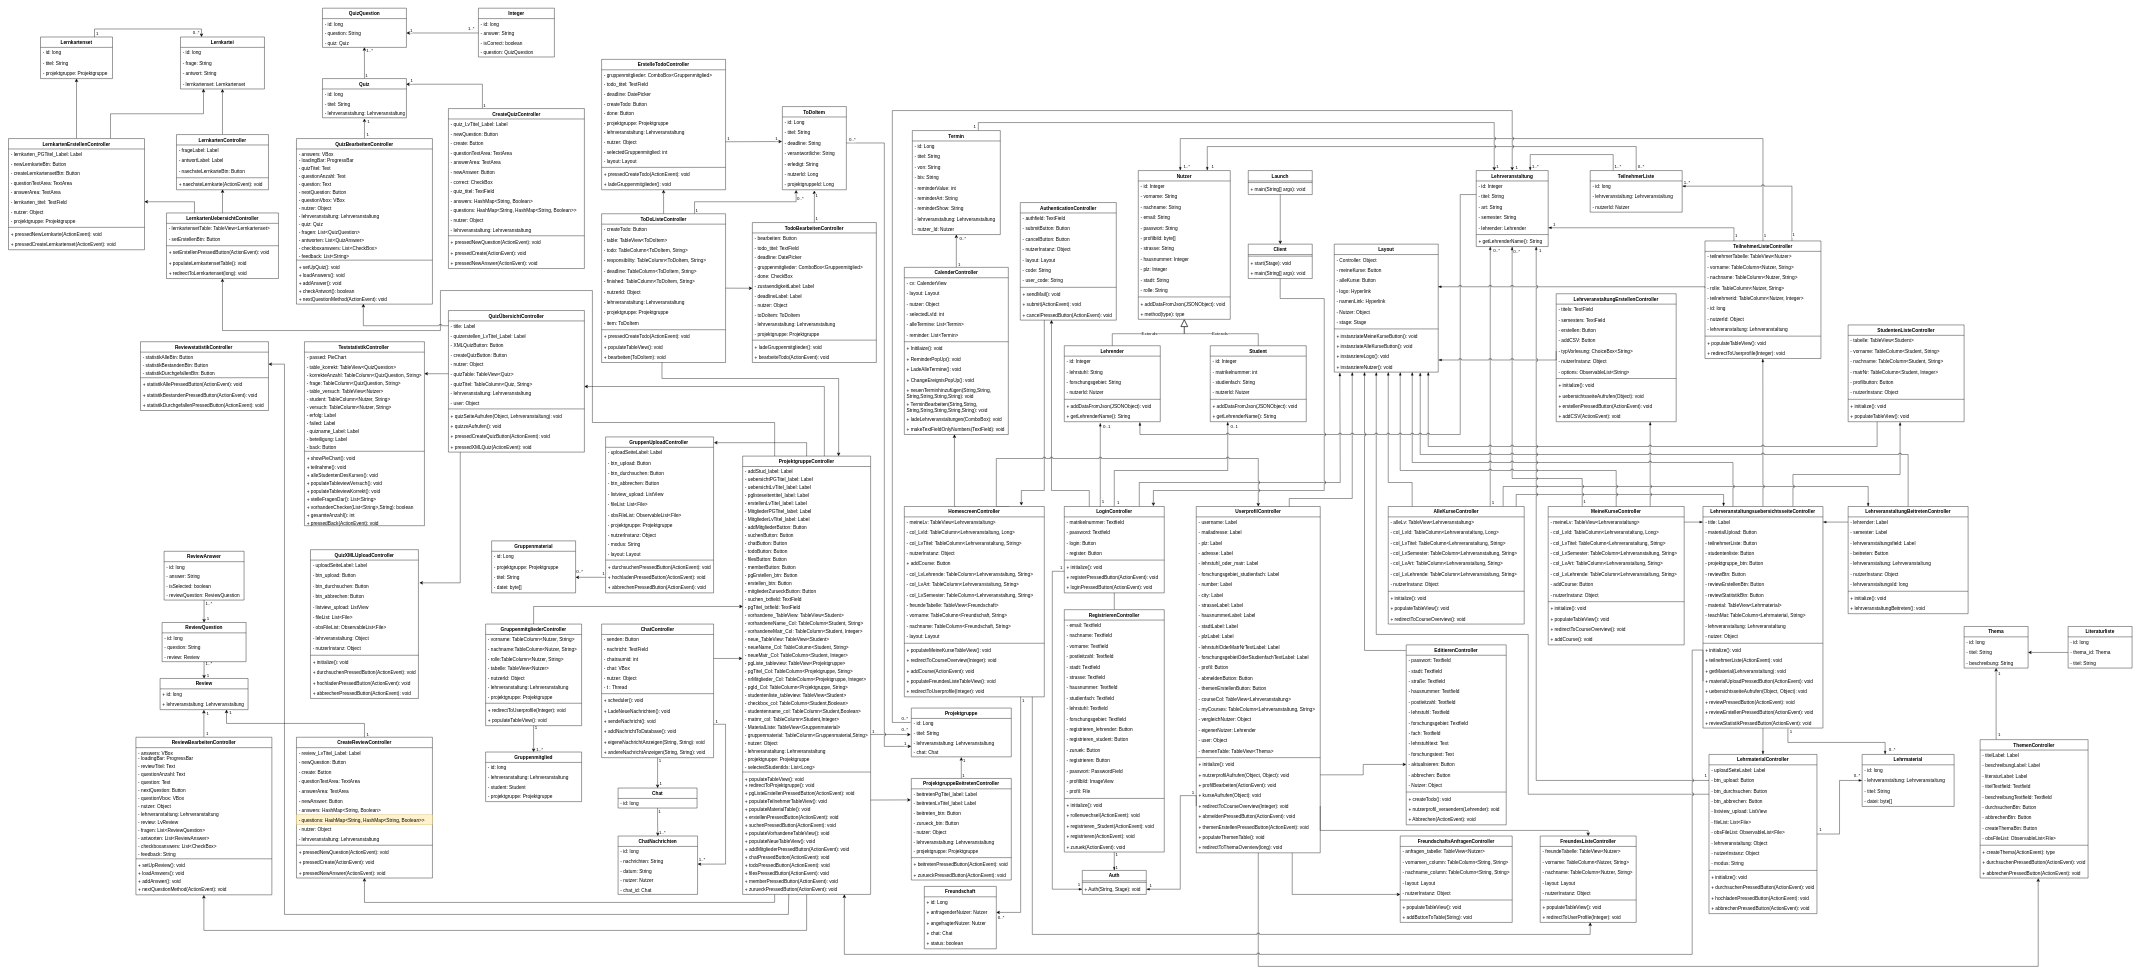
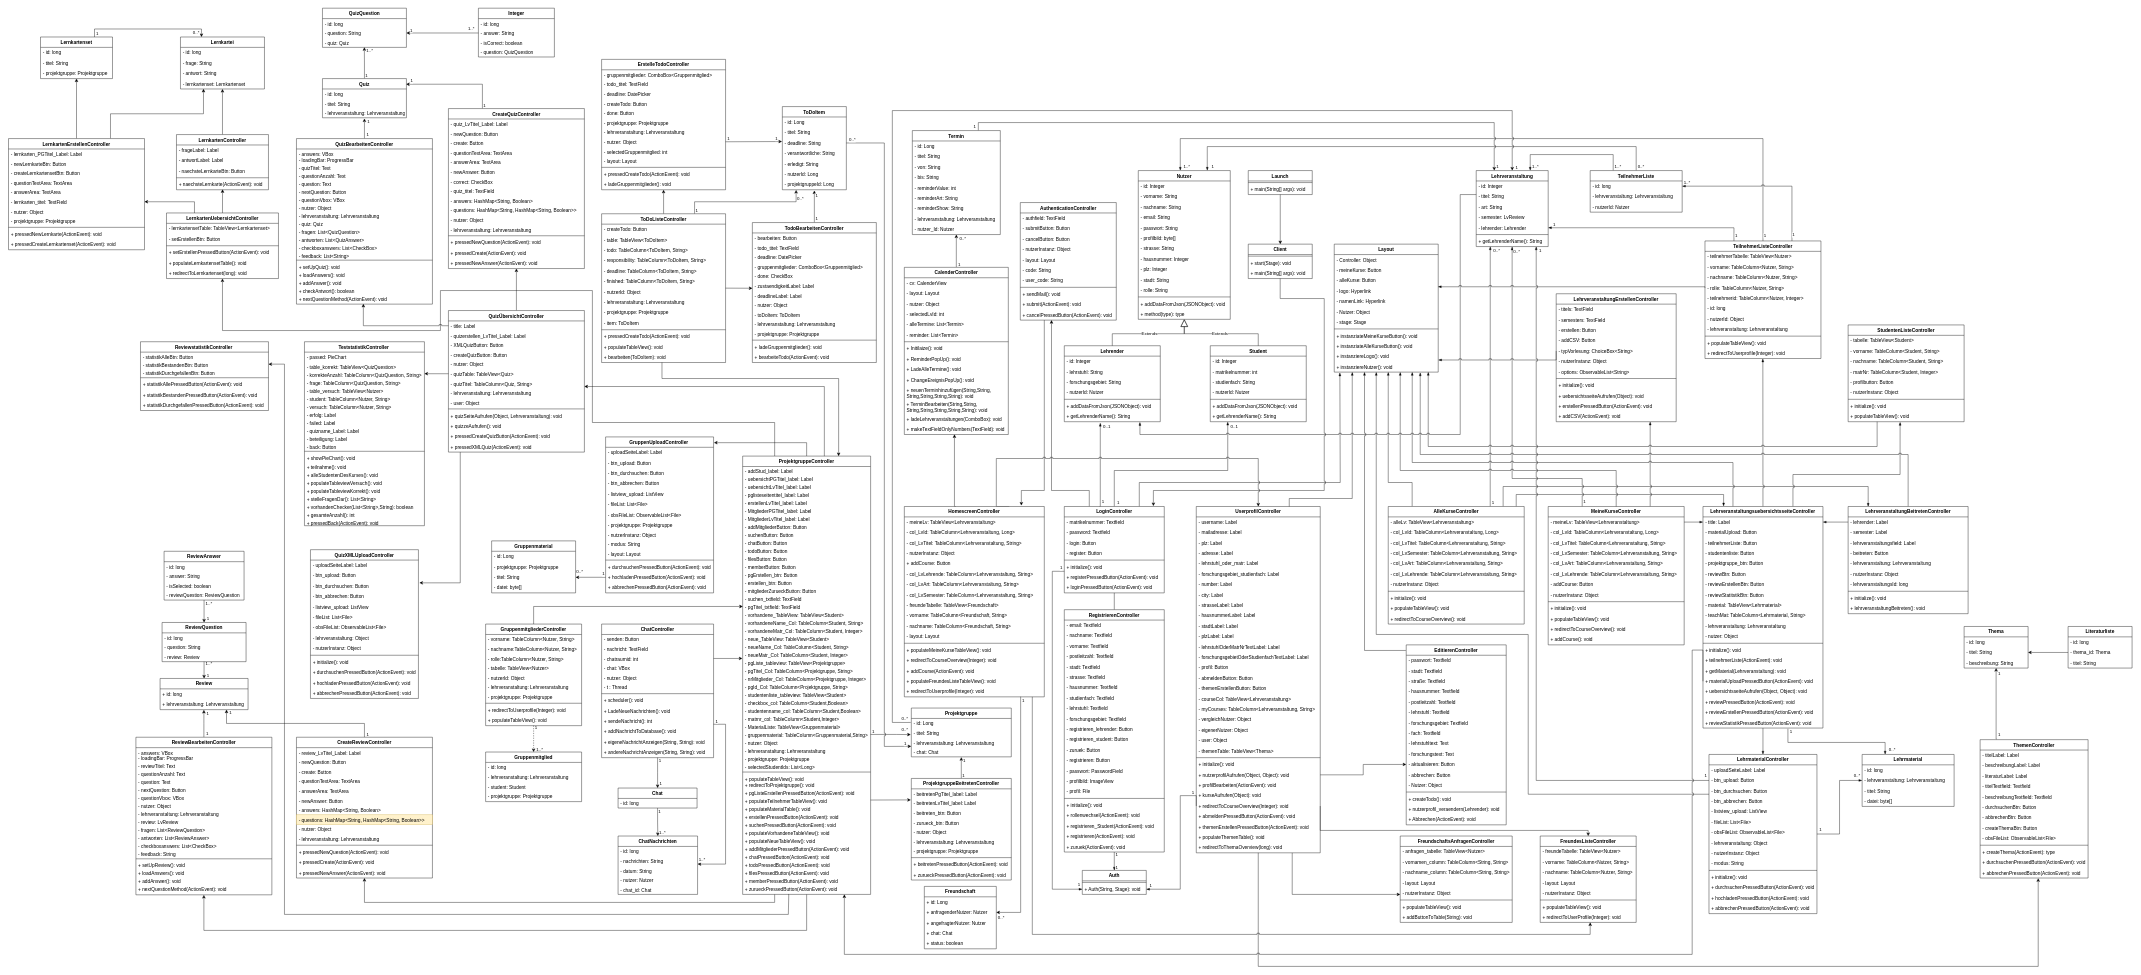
node "- semester: String": label "- semester: String" -> "- semester: LvReview"
edge "QuizÜbersichtController" -> "CreateQuizController": added
node "+ sendeNachricht(): void": label "+ sendeNachricht(): void" -> "+ sendeNachricht(): int"
node "- eigenerNutzer: Lehrender": label "- eigenerNutzer: Lehrender" -> "- eigenerNutzer: Object"
edge "GruppenmitgliederController" -> "Gruppenmitglied": style solid -> dashed
